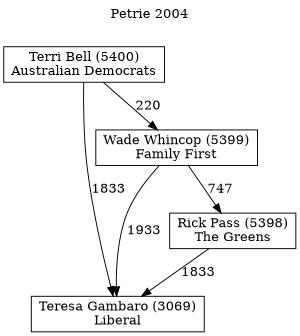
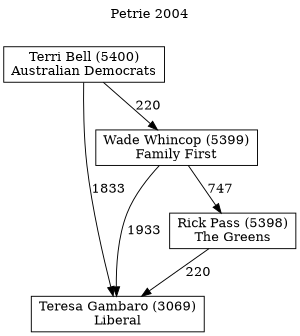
edge "Rick Pass (5398) The Greens" -> "Teresa Gambaro (3069) Liberal": label "1833" -> "220"
